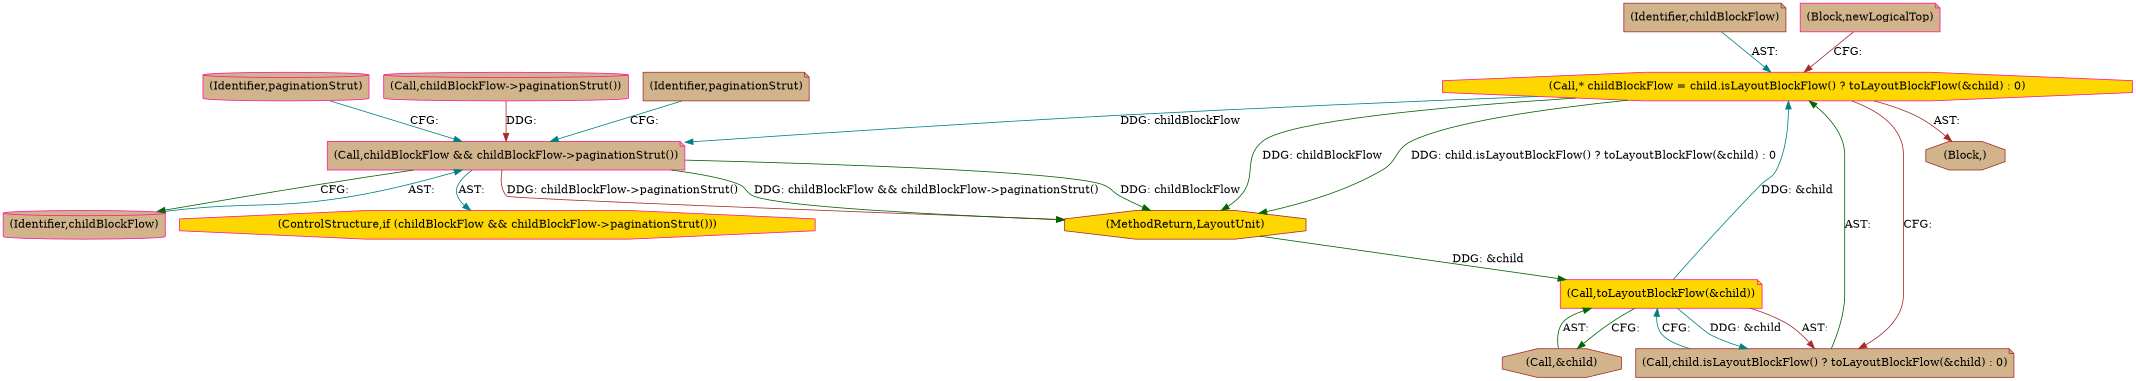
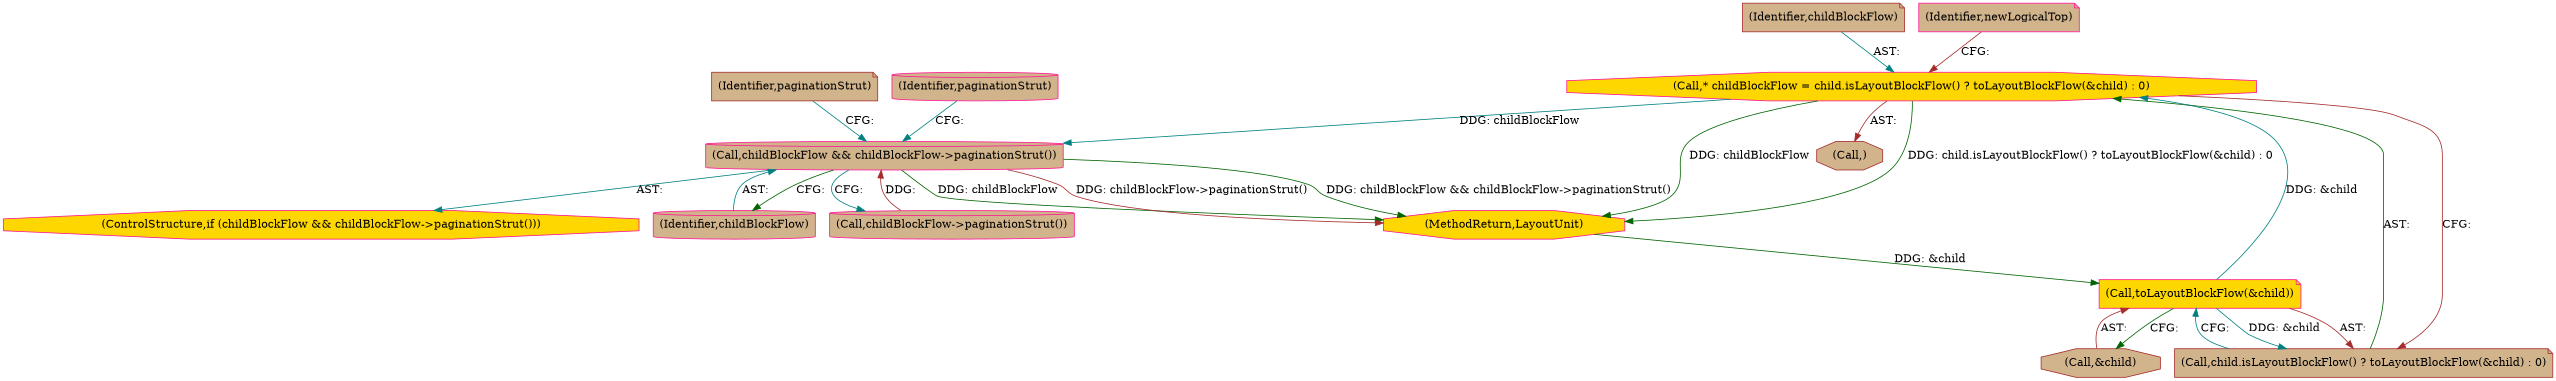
node "(Block,newLogicalTop)": label "(Block,newLogicalTop)" -> "(Identifier,newLogicalTop)"
node "(Call,childBlockFlow && childBlockFlow->paginationStrut())": shape note -> cylinder
node "(Block,)": label "(Block,)" -> "(Call,)"
edge "(Call,childBlockFlow && childBlockFlow->paginationStrut())" -> "(Call,childBlockFlow->paginationStrut())": added, label "CFG:"
node "(MethodReturn,LayoutUnit)": color brown -> deeppink
edge "(Call,&child)" -> "(Call,toLayoutBlockFlow(&child))": color darkgreen -> brown
